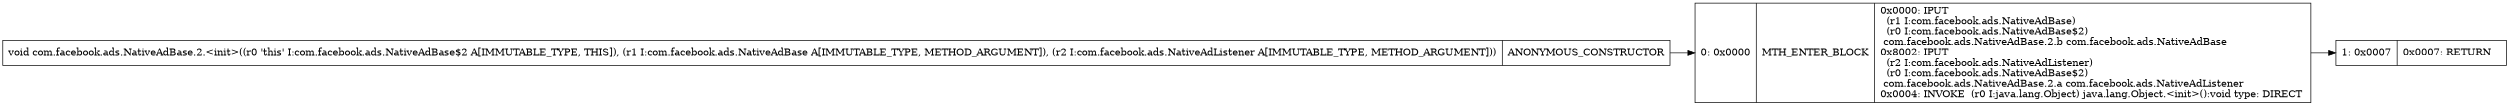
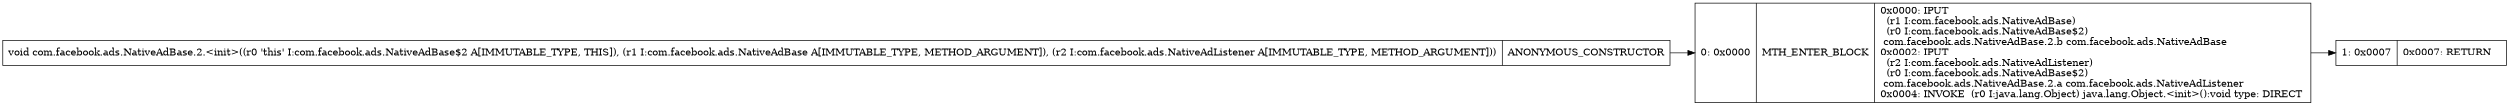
node "0: 0x0000": text "0x8002: IPUT" -> "0x0002: IPUT"
